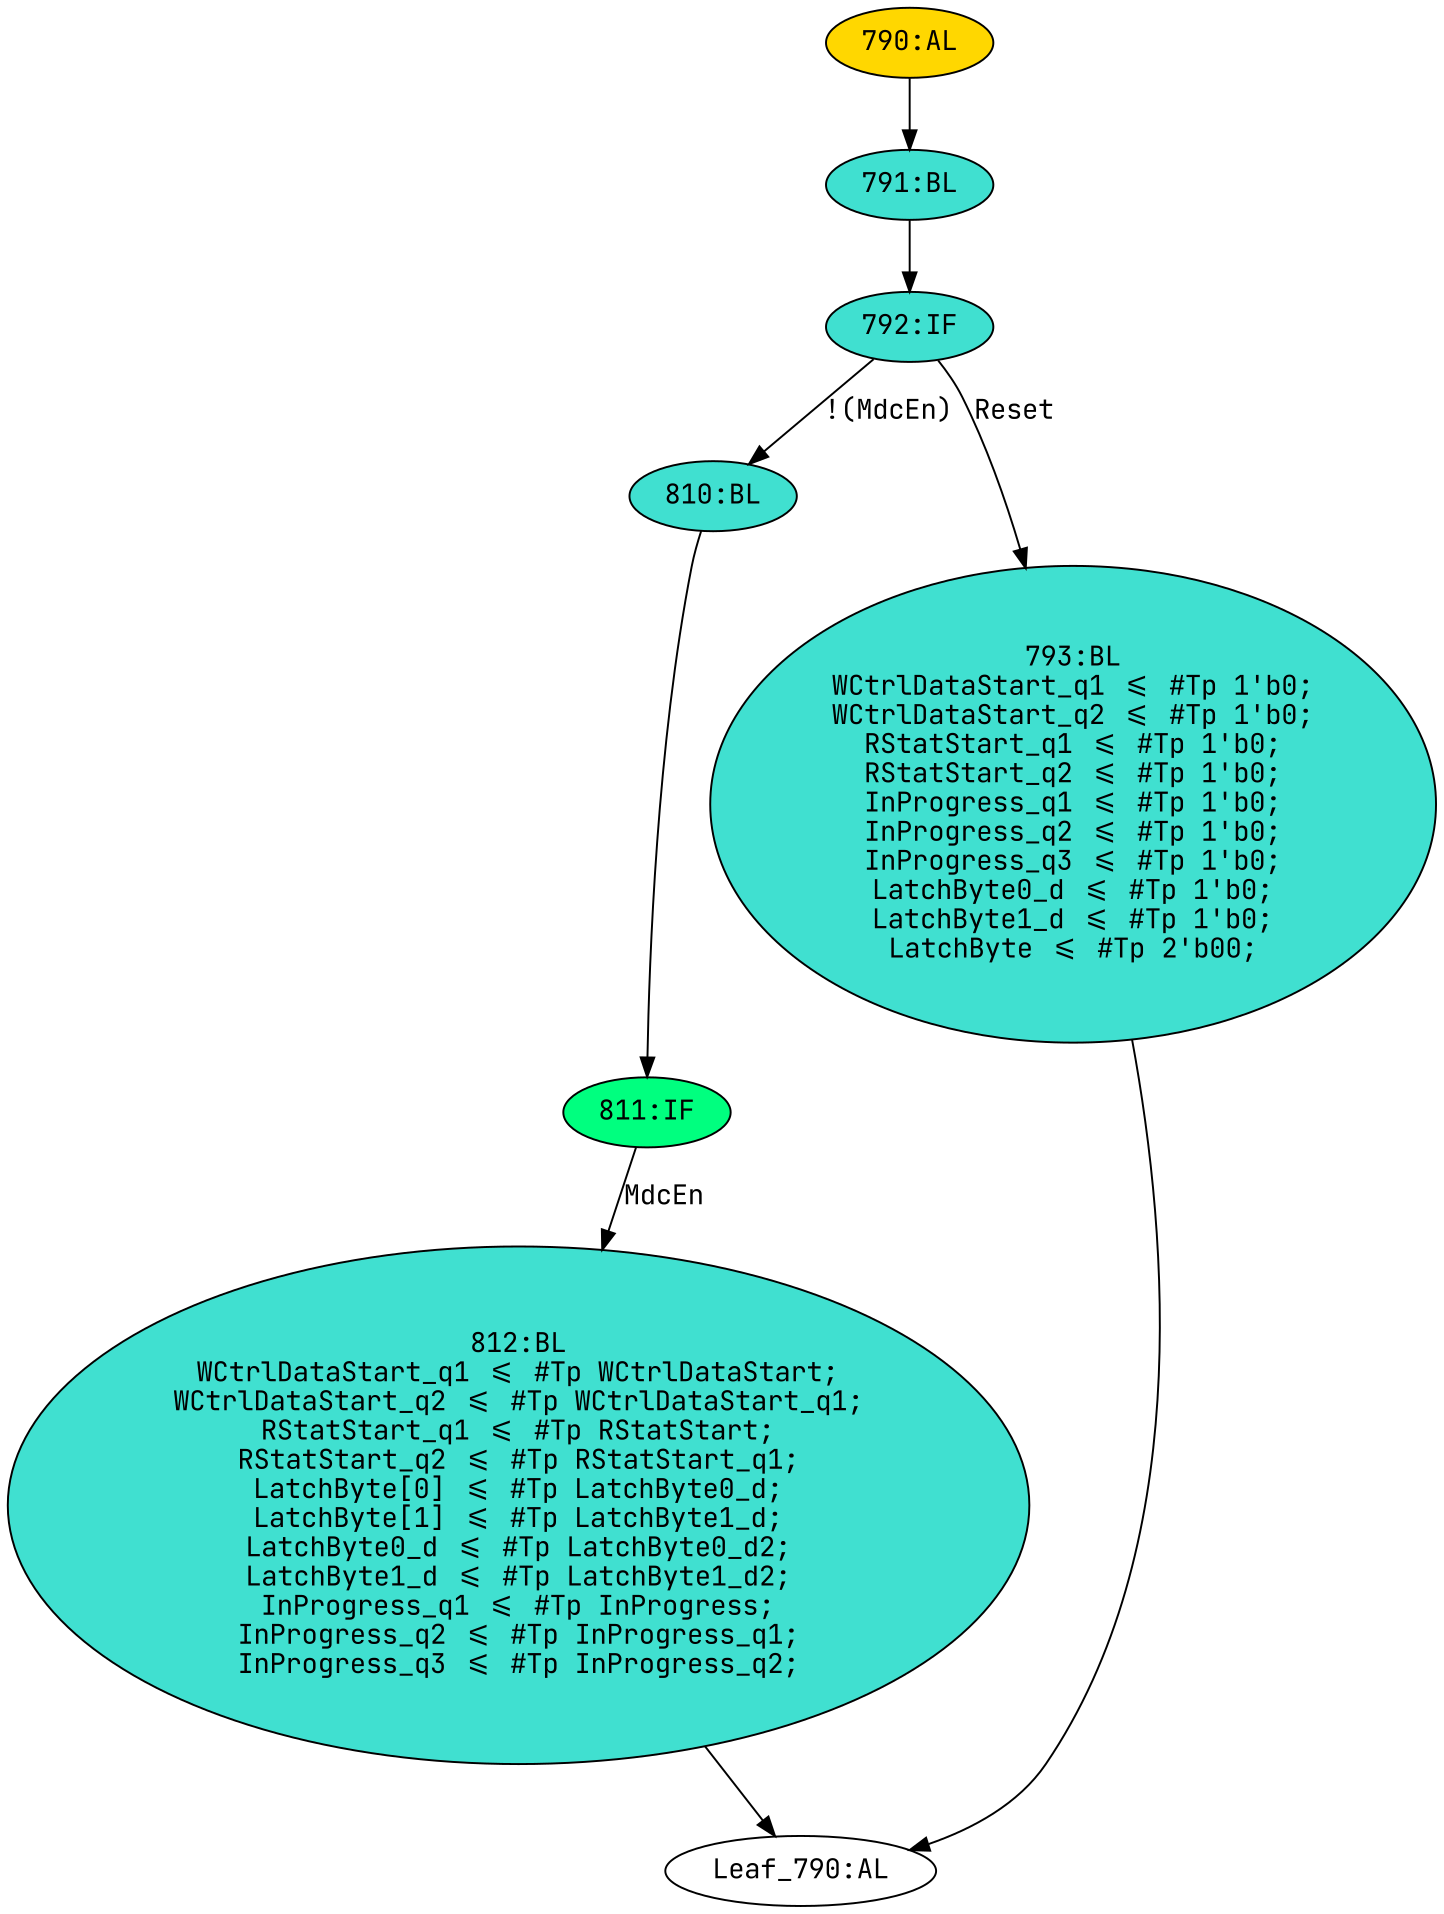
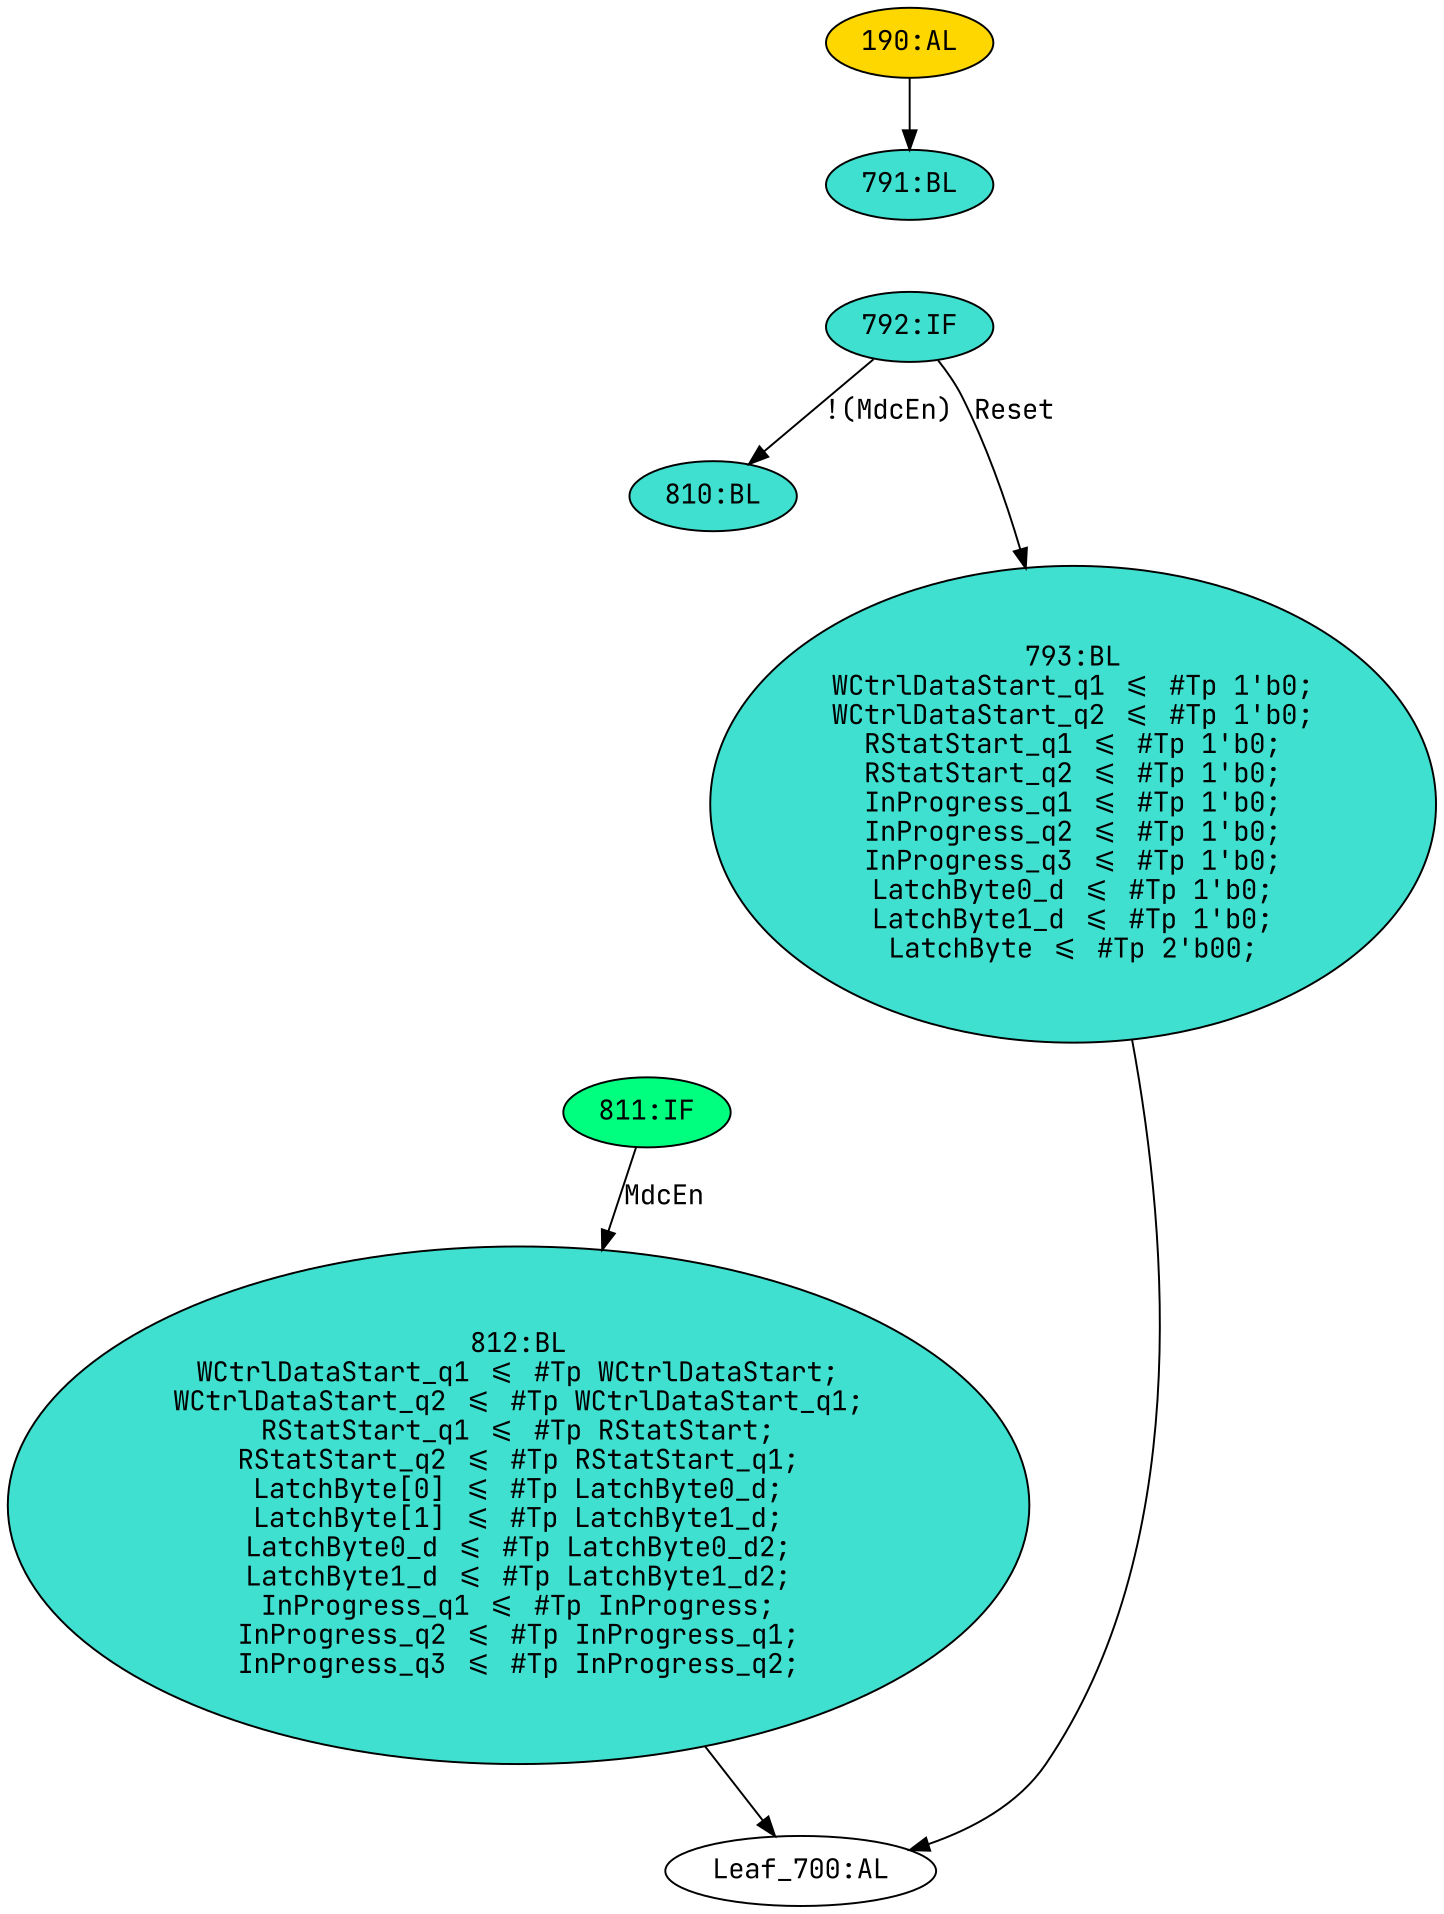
node "790:AL": label "790:AL" -> "190:AL"
edge "791:BL" -> "792:IF": removed
edge "810:BL" -> "811:IF": removed
node "Leaf_790:AL": label "Leaf_790:AL" -> "Leaf_700:AL"
